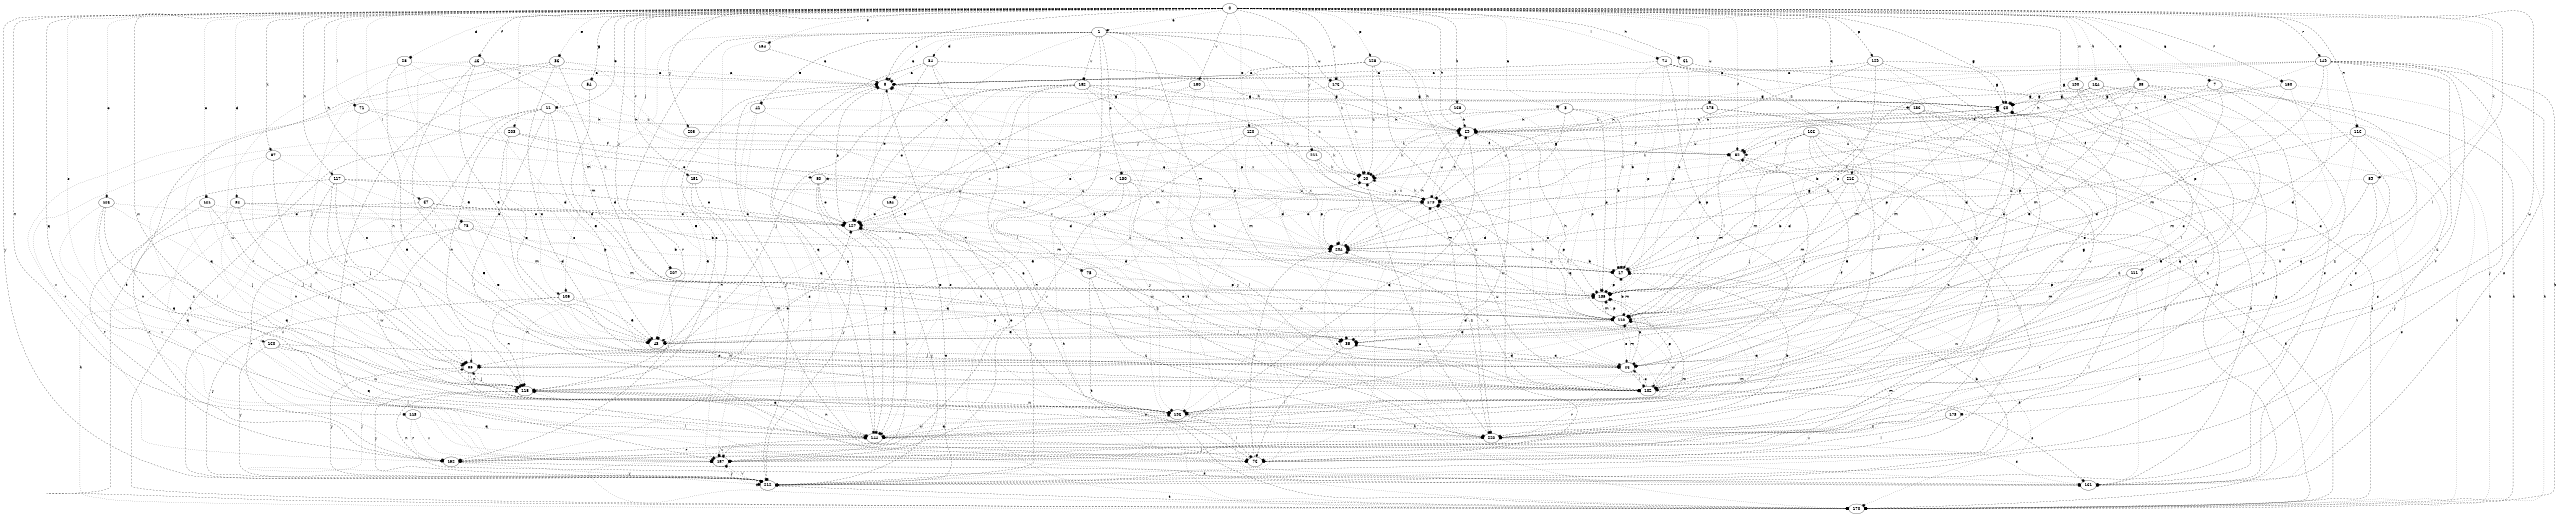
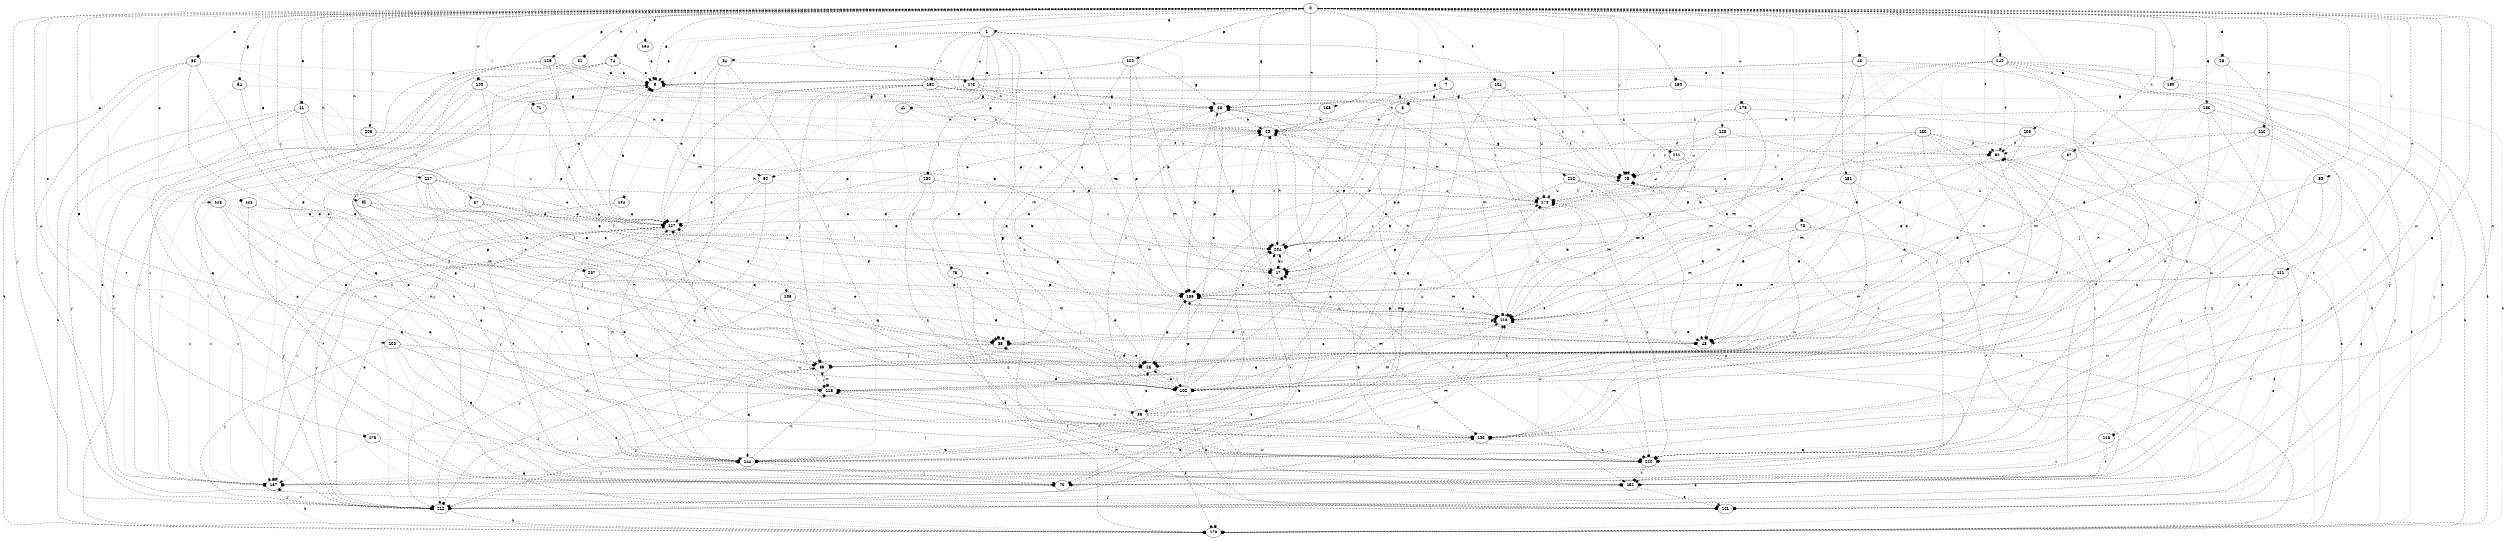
edge "203" -> "105": now "203" -> "127"
edge "38" -> "102": reversed
edge "126" -> "102": label "l" -> "h"
edge "35" -> "26": arrowhead diamond -> box
edge "204" -> "152": added, label "r"
edge "187" -> "144": added, label "q"
